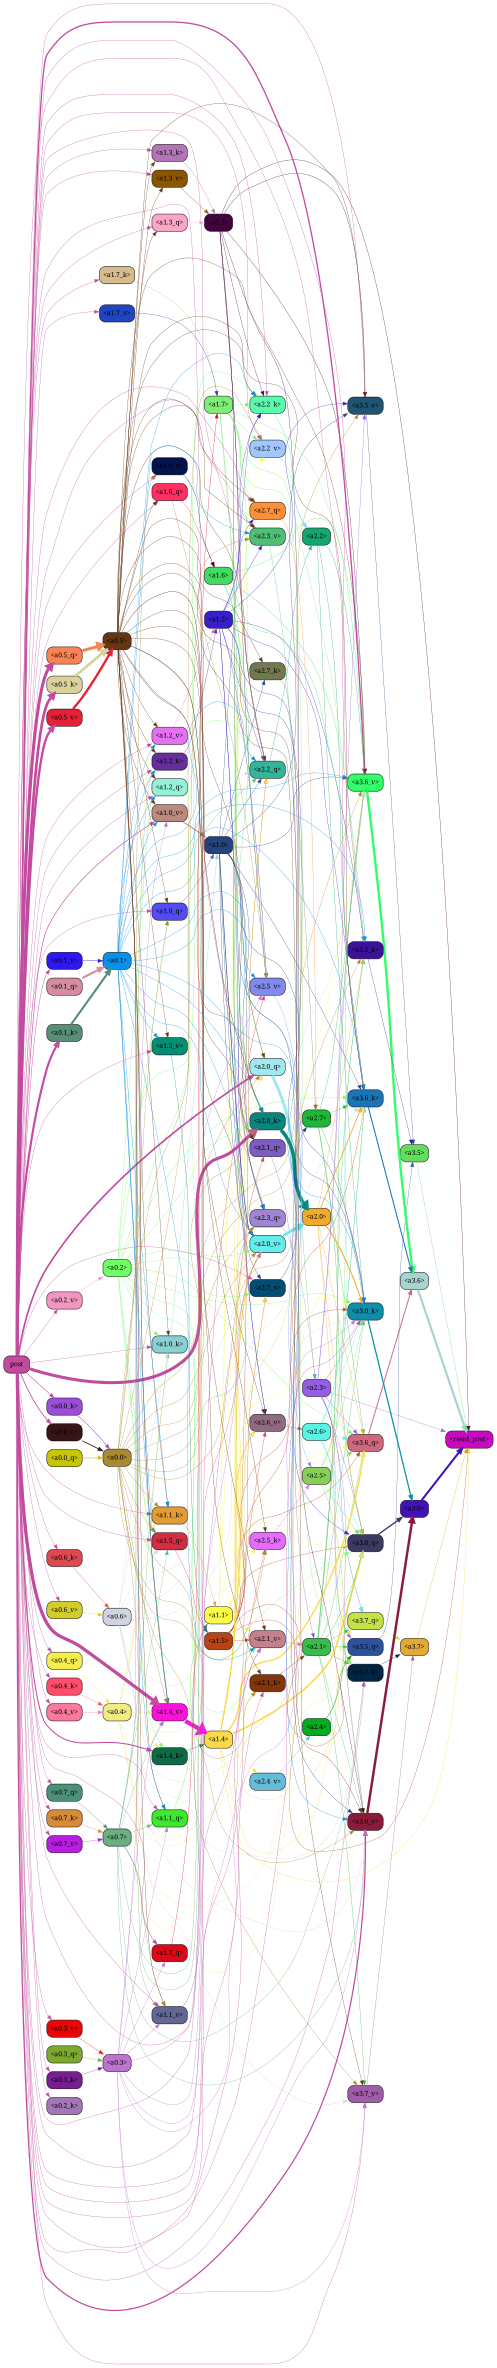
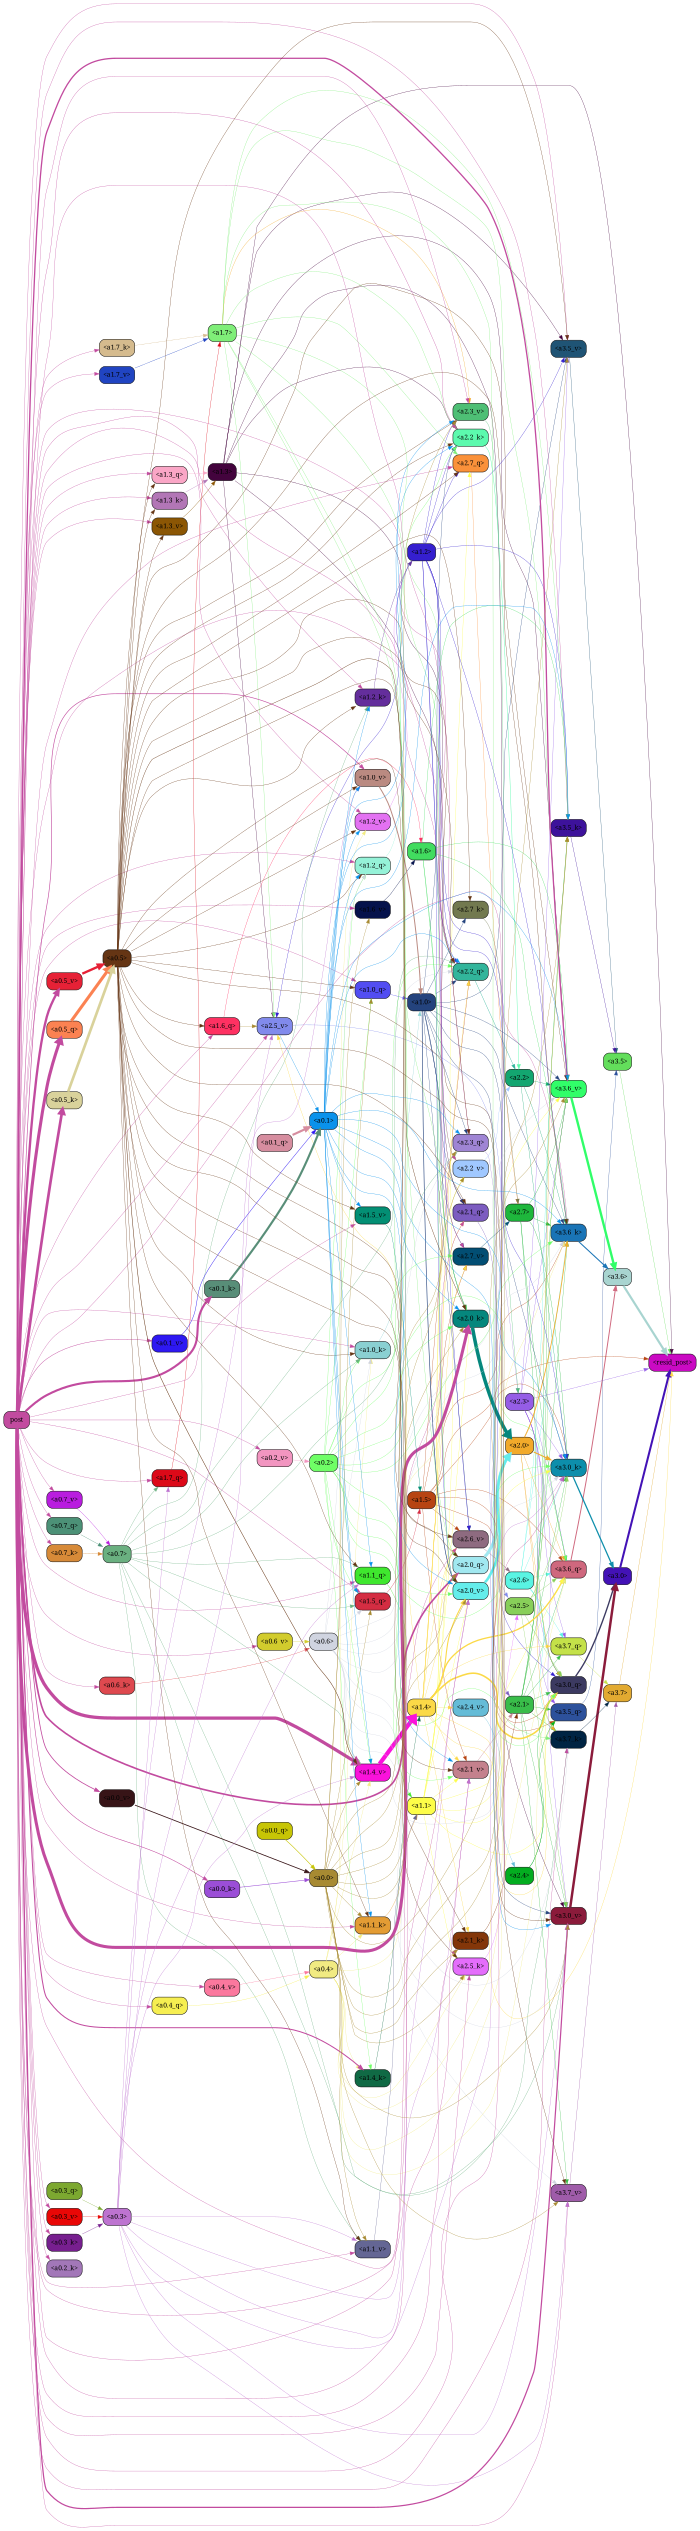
edge "<a1.7>" -> "<a2.3_v>": color #7fee78 -> #f2aa2a
edge "<a0.1>" -> "<a2.5_v>": reversed
node "<a0.4_k>": removed
